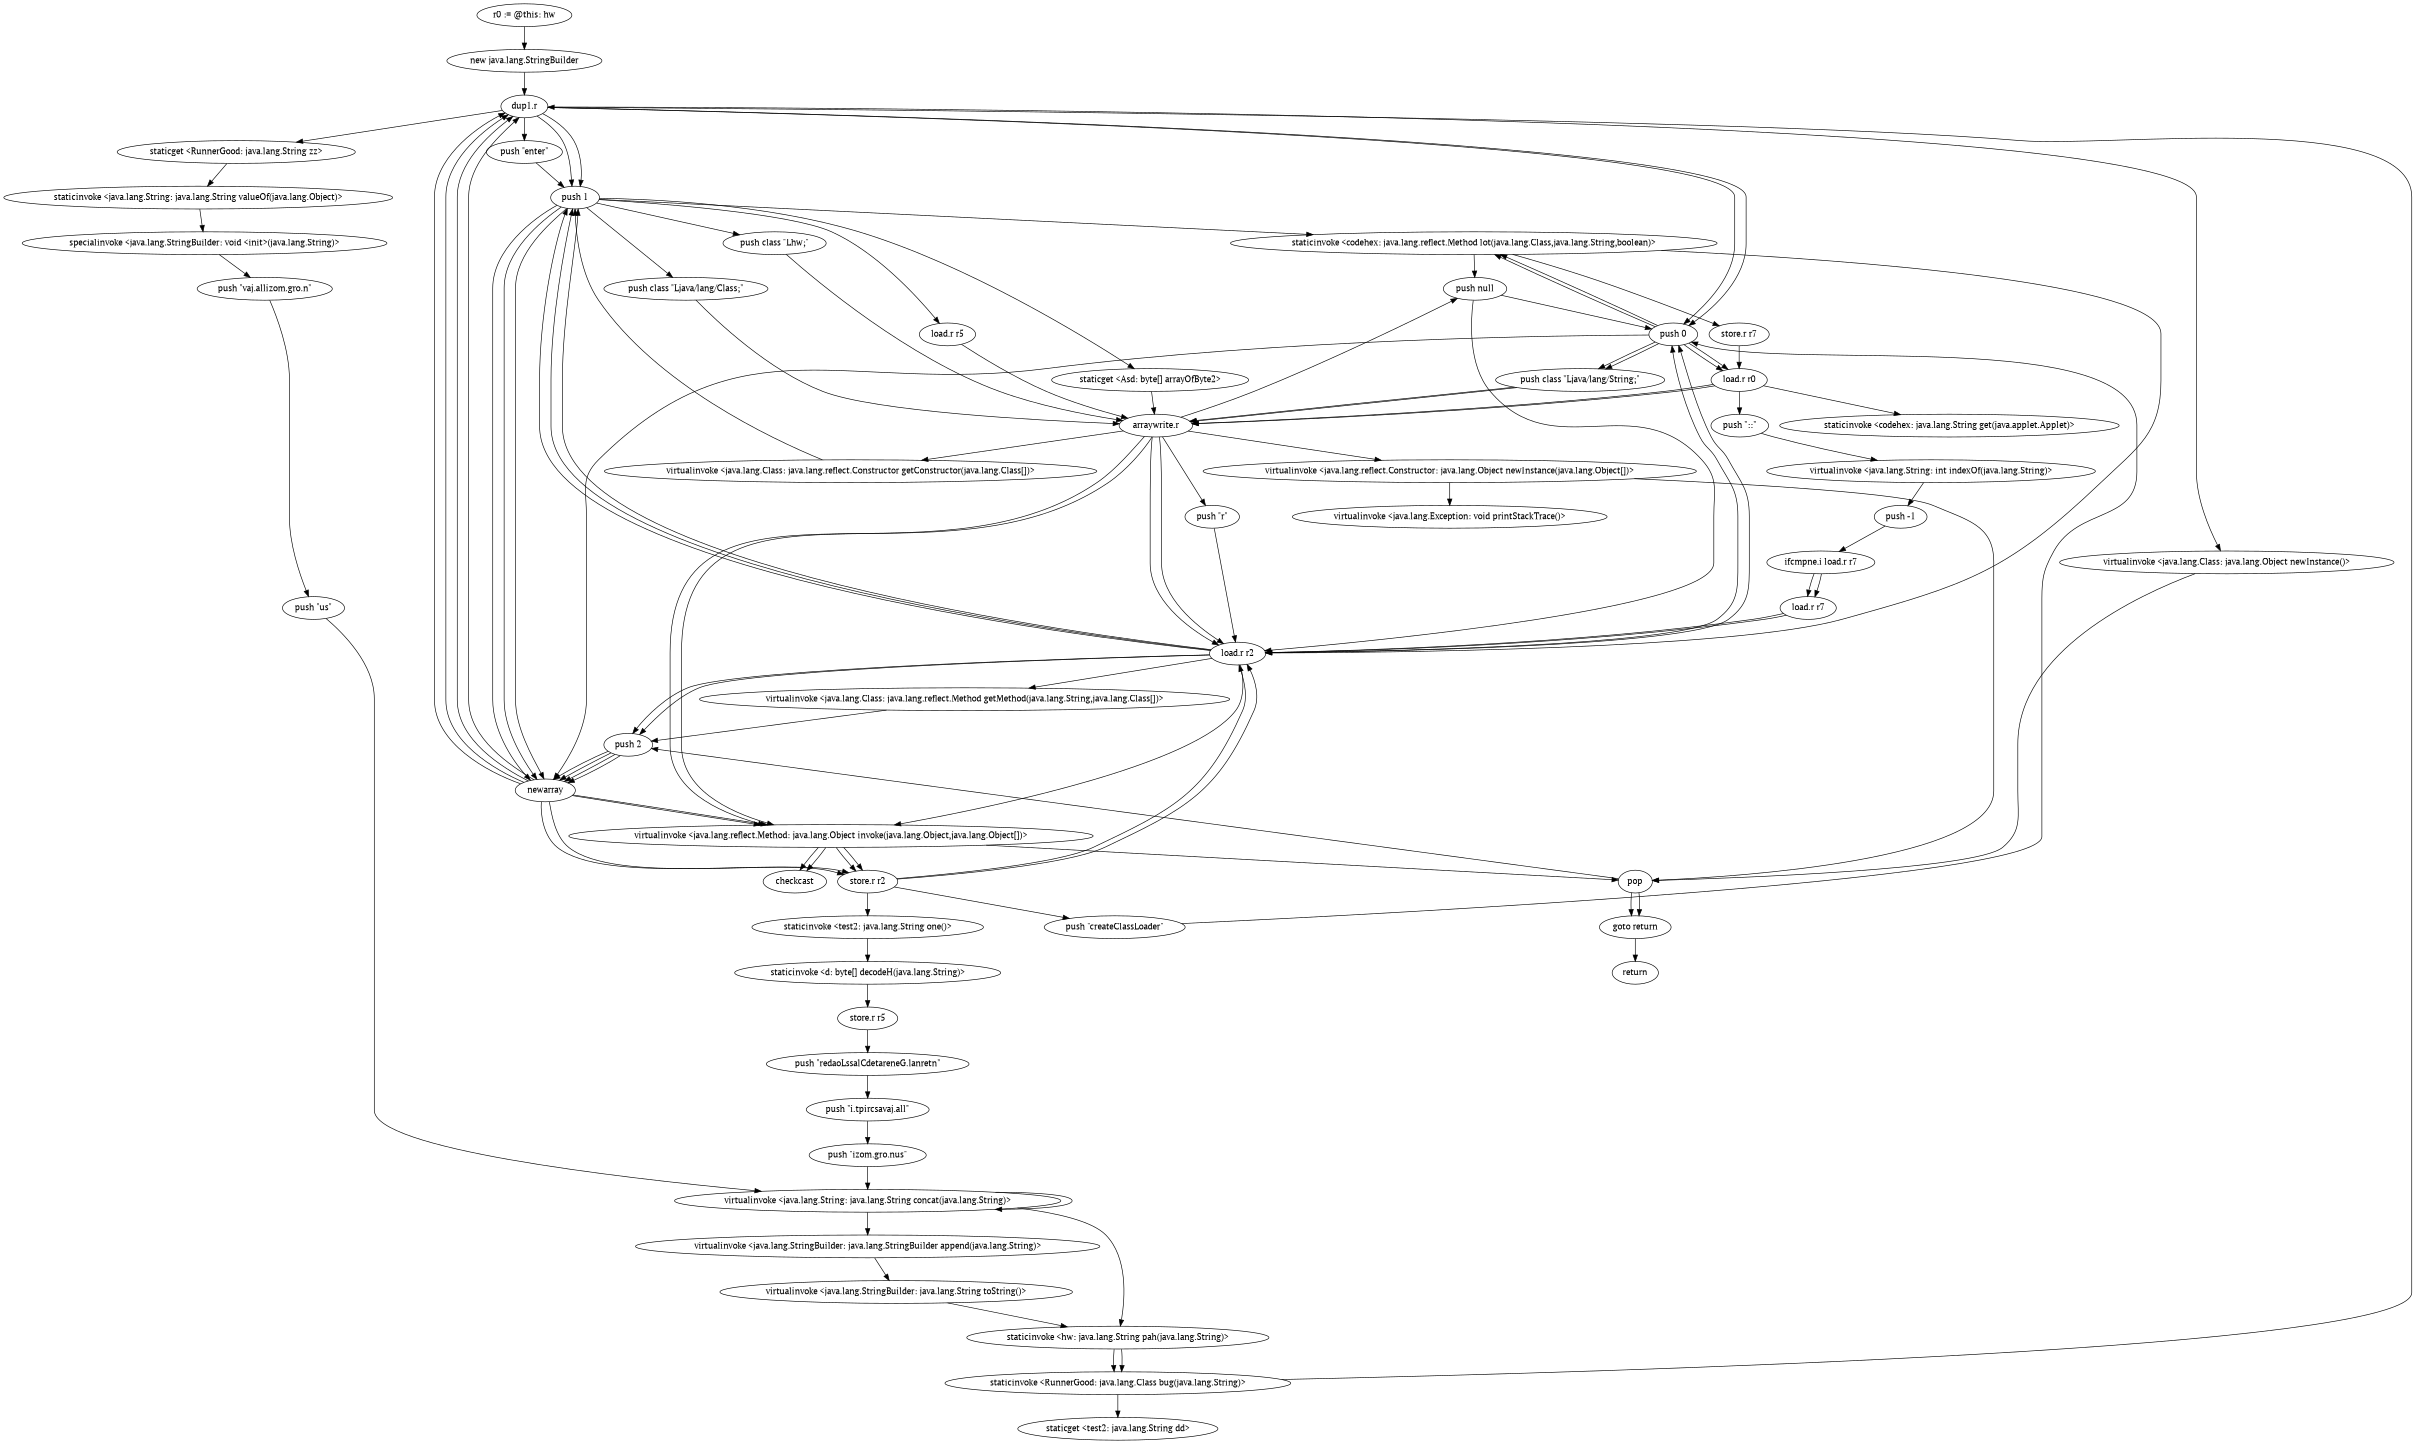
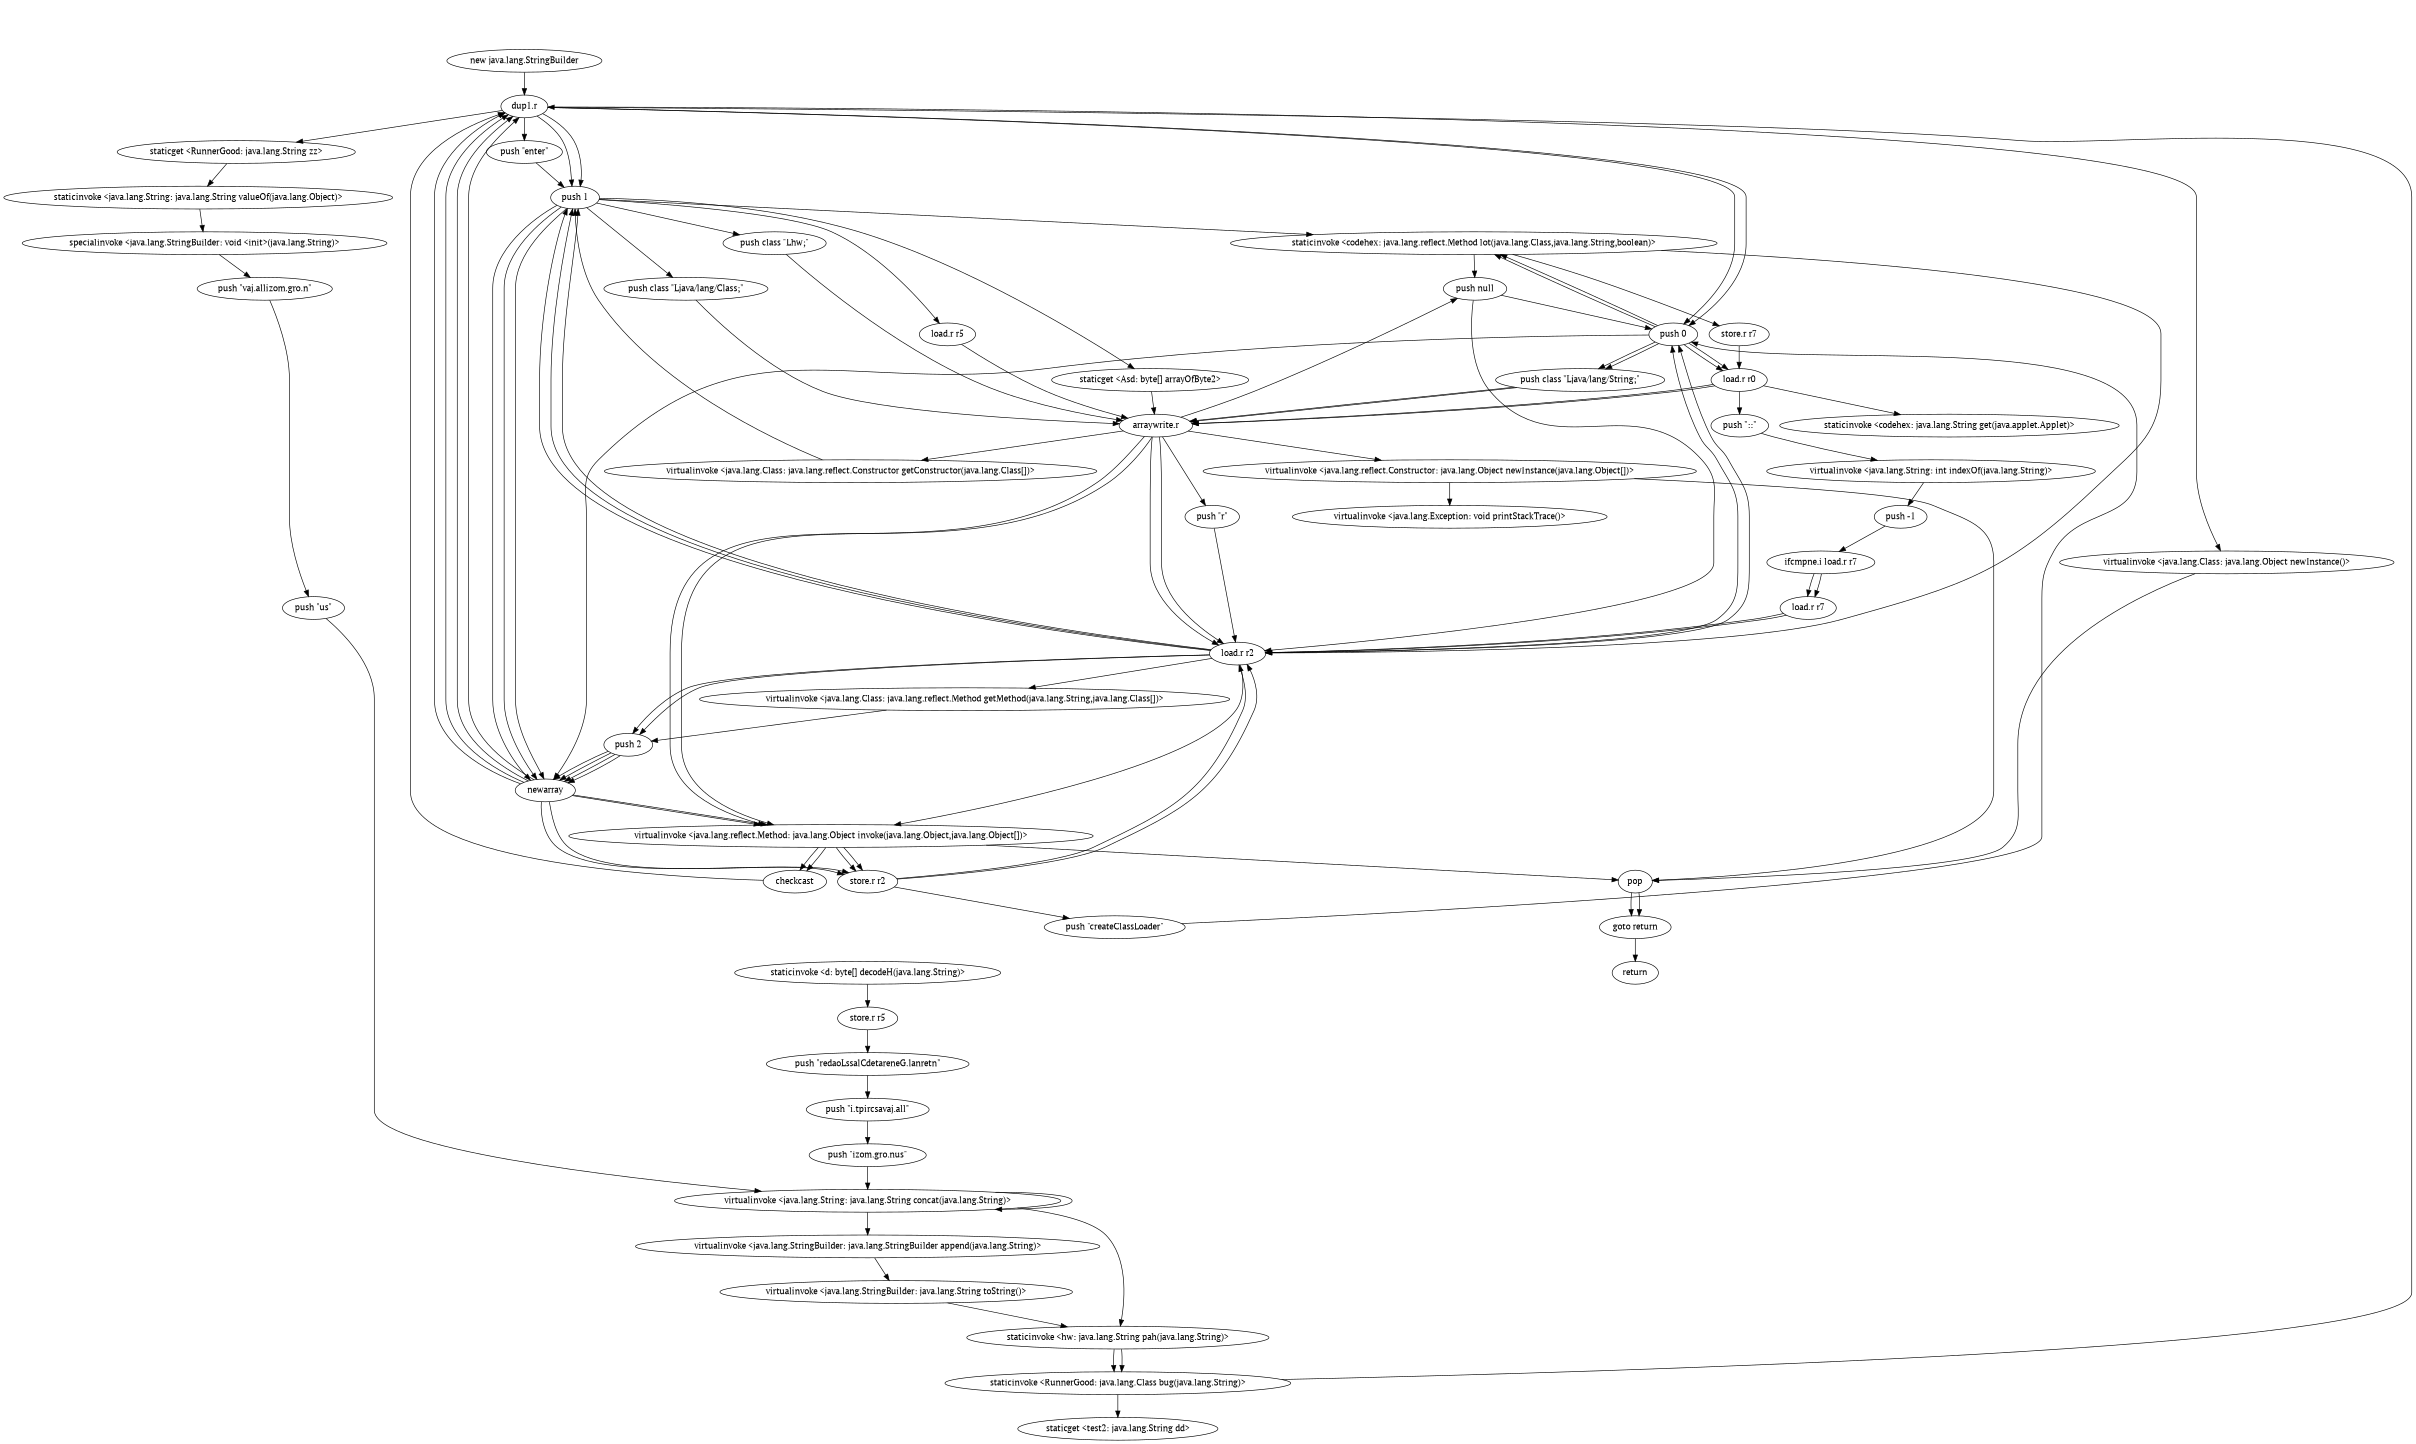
node "r0 := @this: hw": removed
edge "checkcast" -> "dup1.r": added
edge "pop" -> "push 2": removed
node "staticinvoke <test2: java.lang.String one()>": removed
